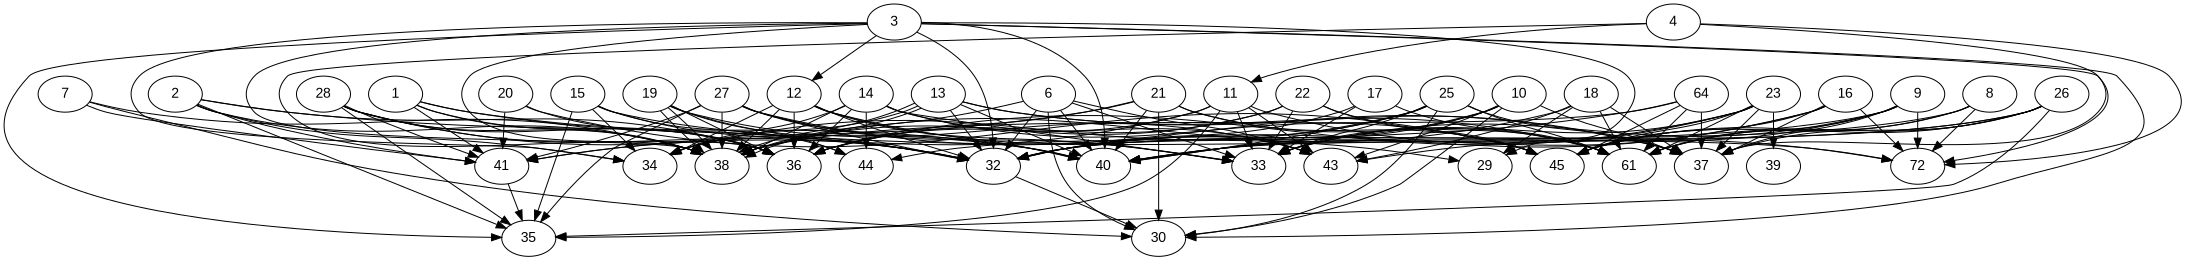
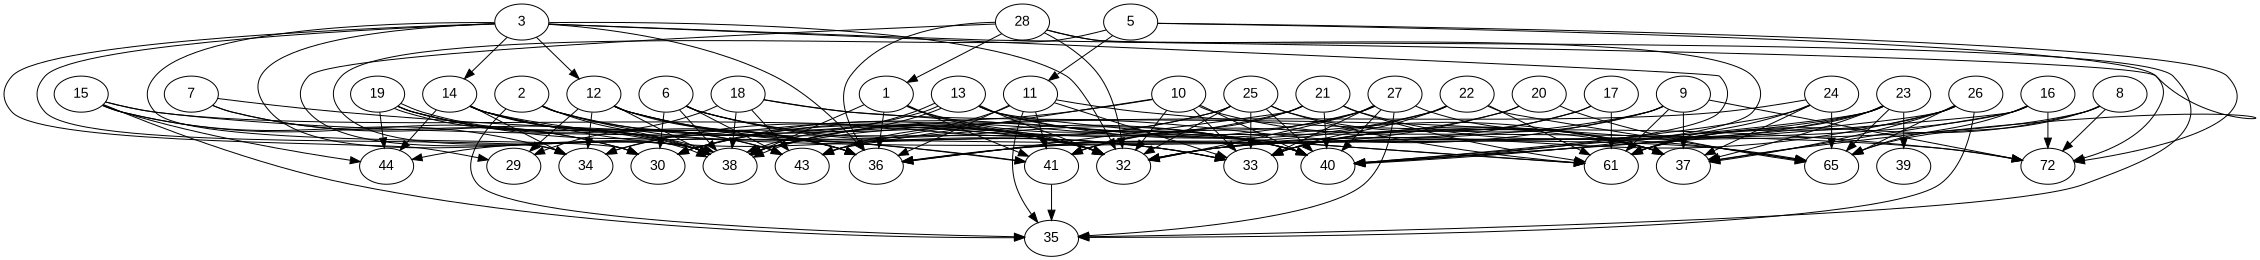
node "4": label "4" -> "5"
edge "3" -> "35": now "3" -> "14"
node "64": label "64" -> "24"
edge "28" -> "41": now "28" -> "1"
edge "2" -> "34": removed
node "45": label "45" -> "65"
edge "32" -> "30": now "15" -> "30"
